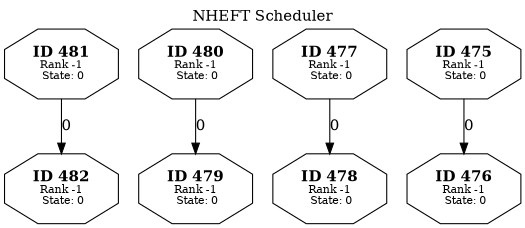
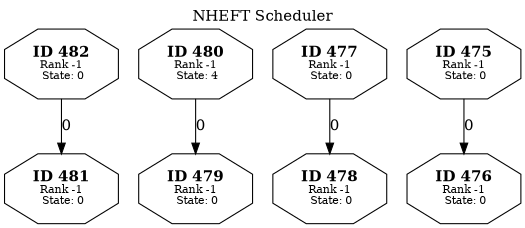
node "ID 480": text "State: 0" -> "State: 4"
edge "ID 481" -> "ID 482": reversed
